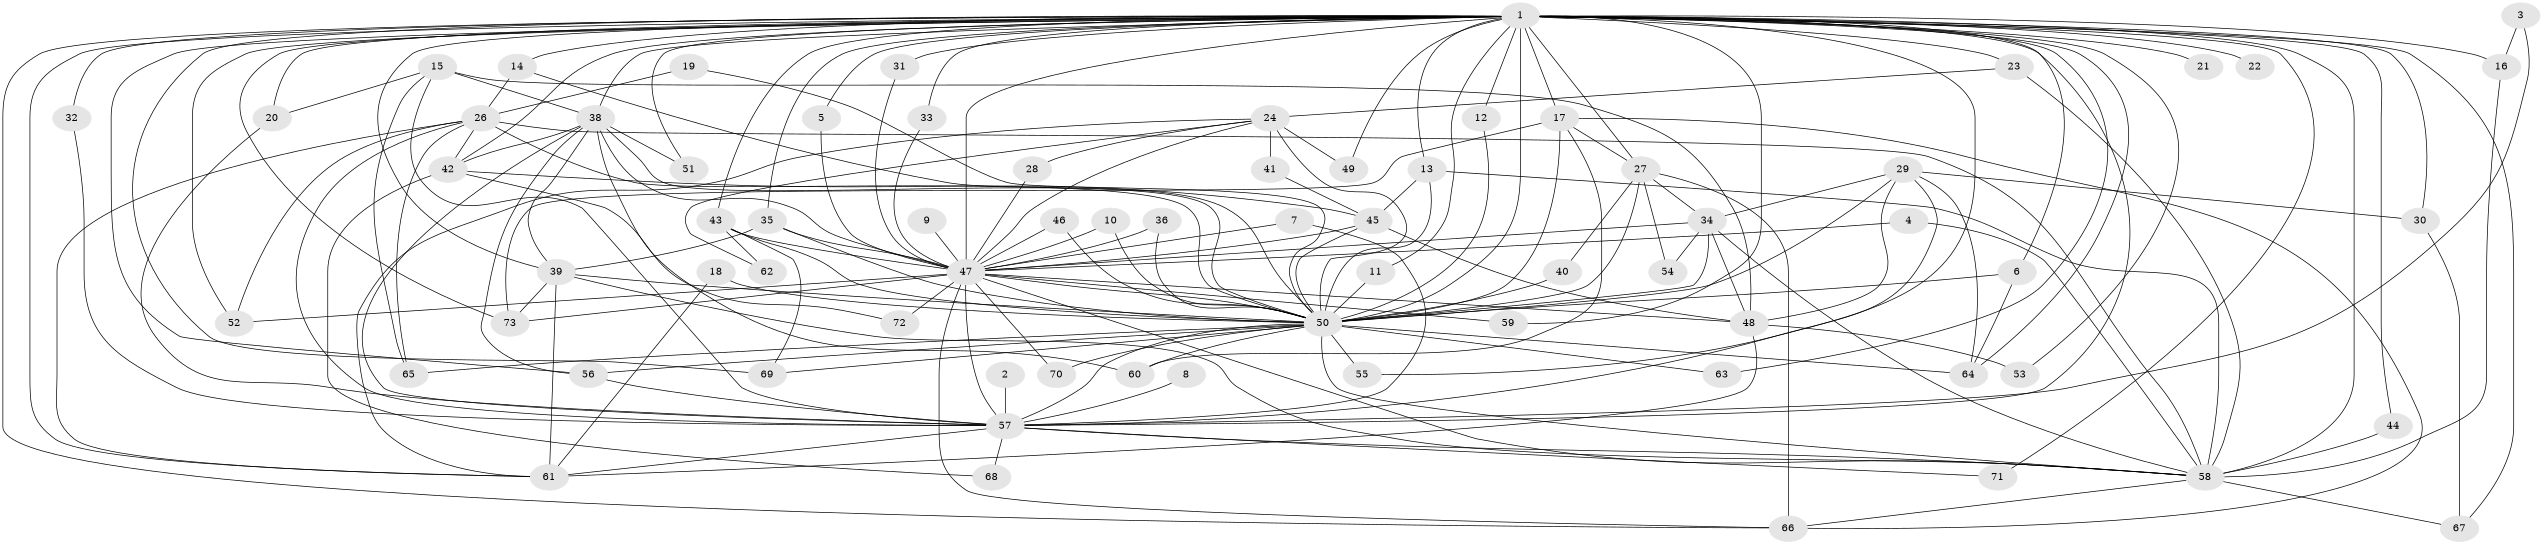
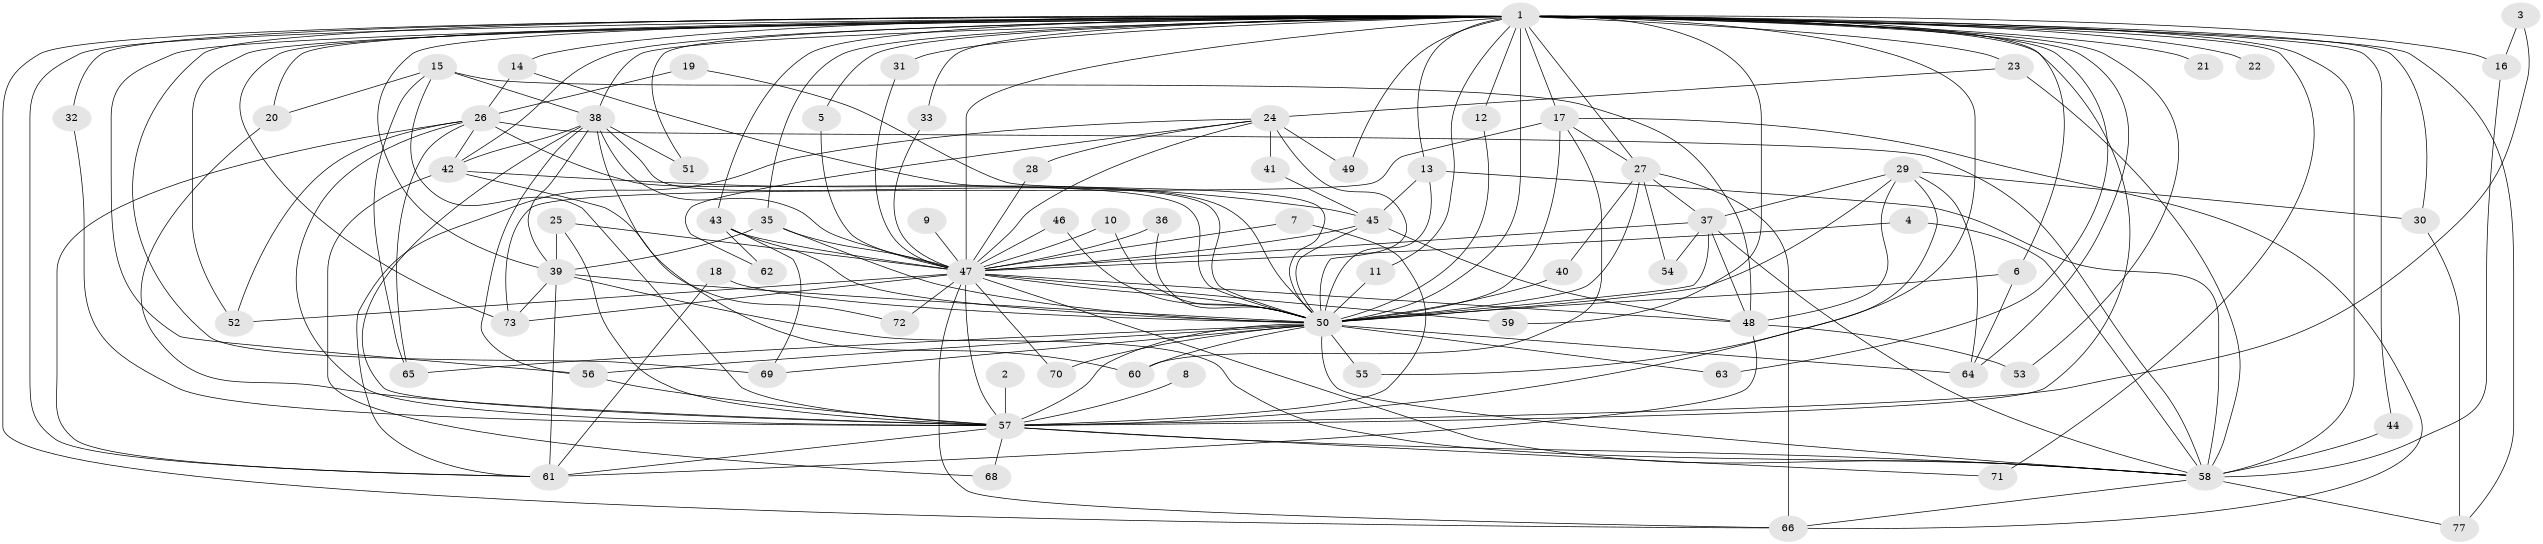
node "25": added
node "34": label "34" -> "37"
node "67": label "67" -> "77"
